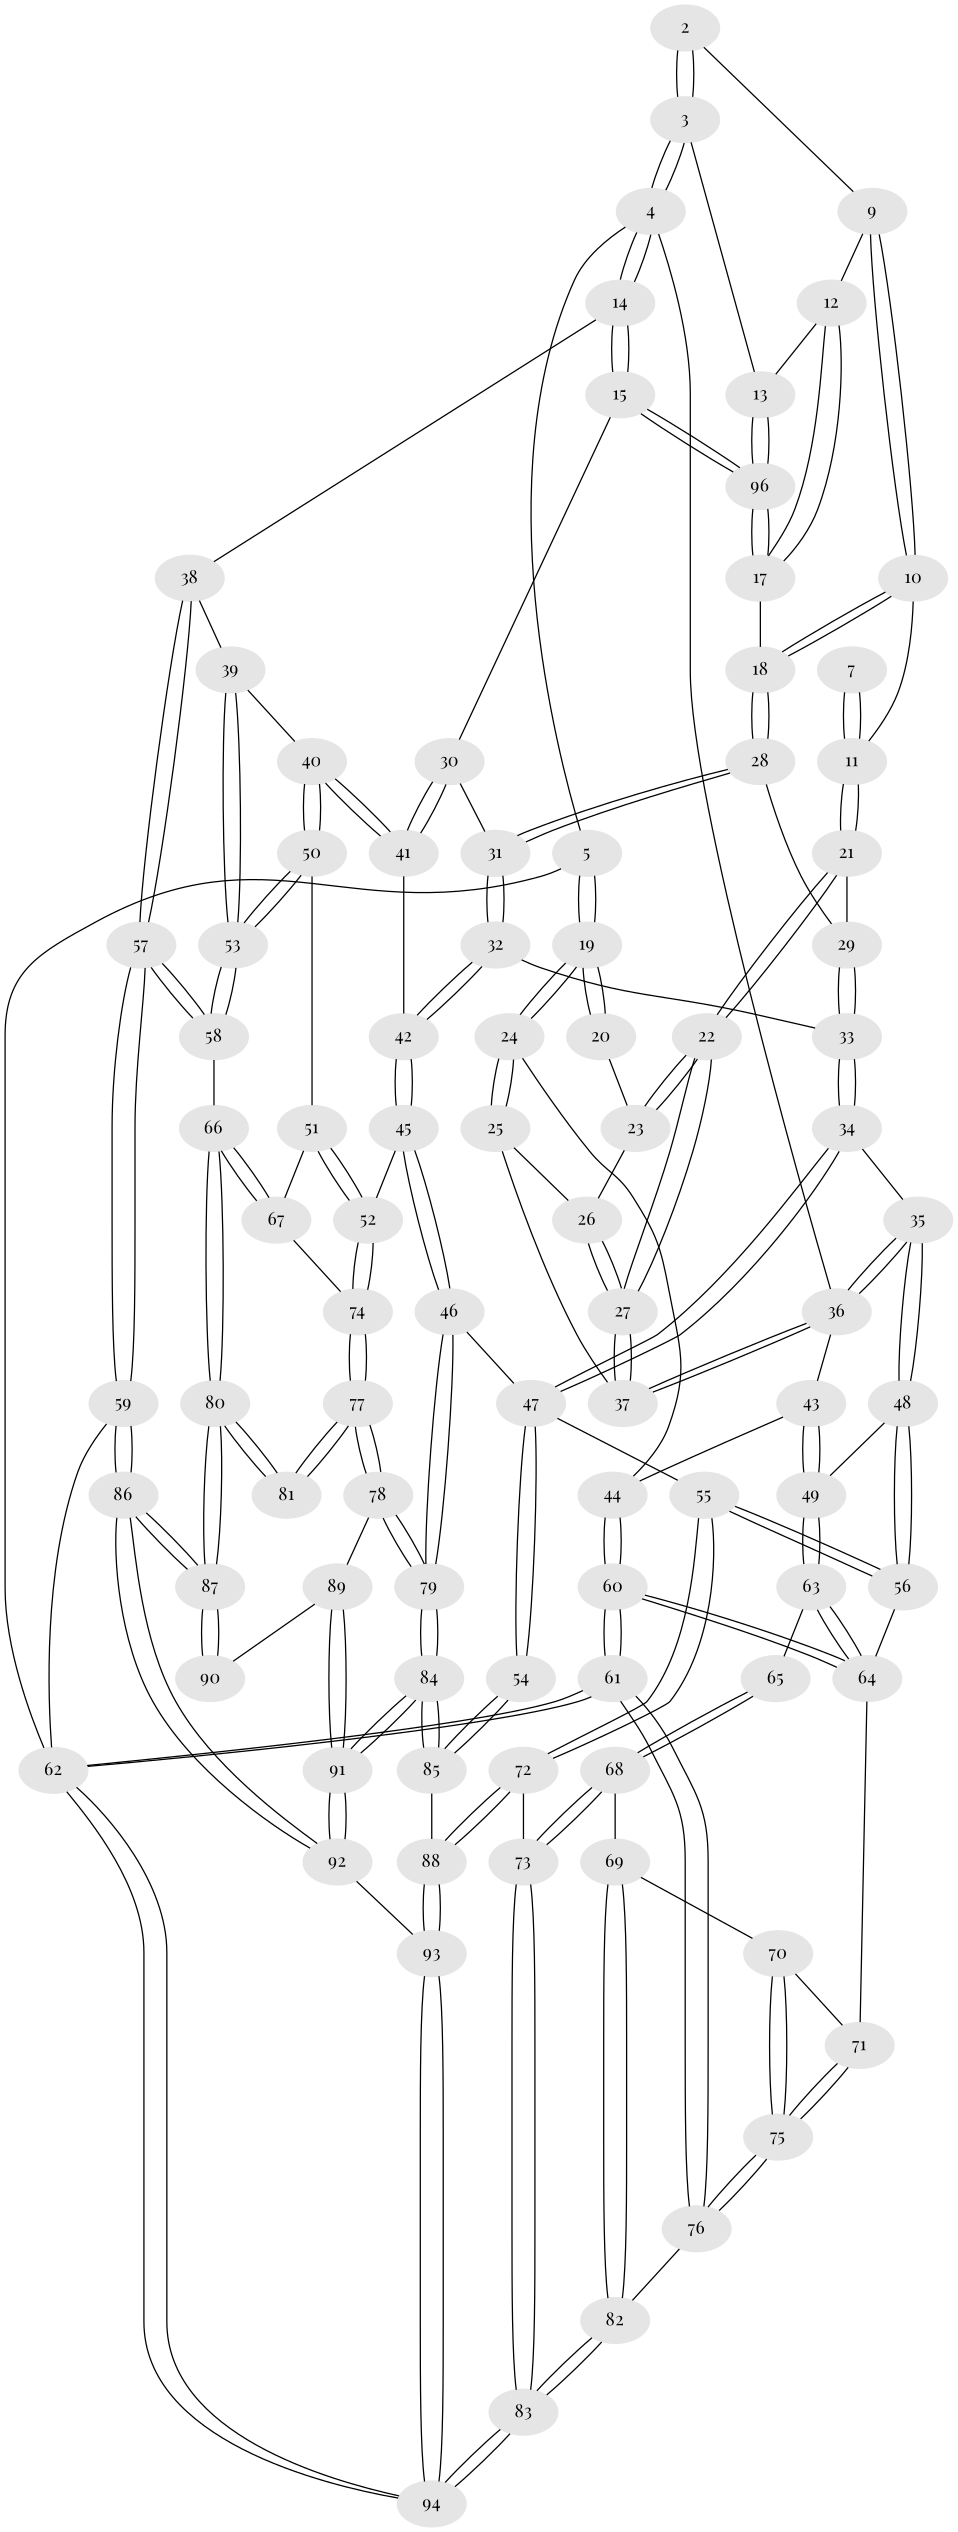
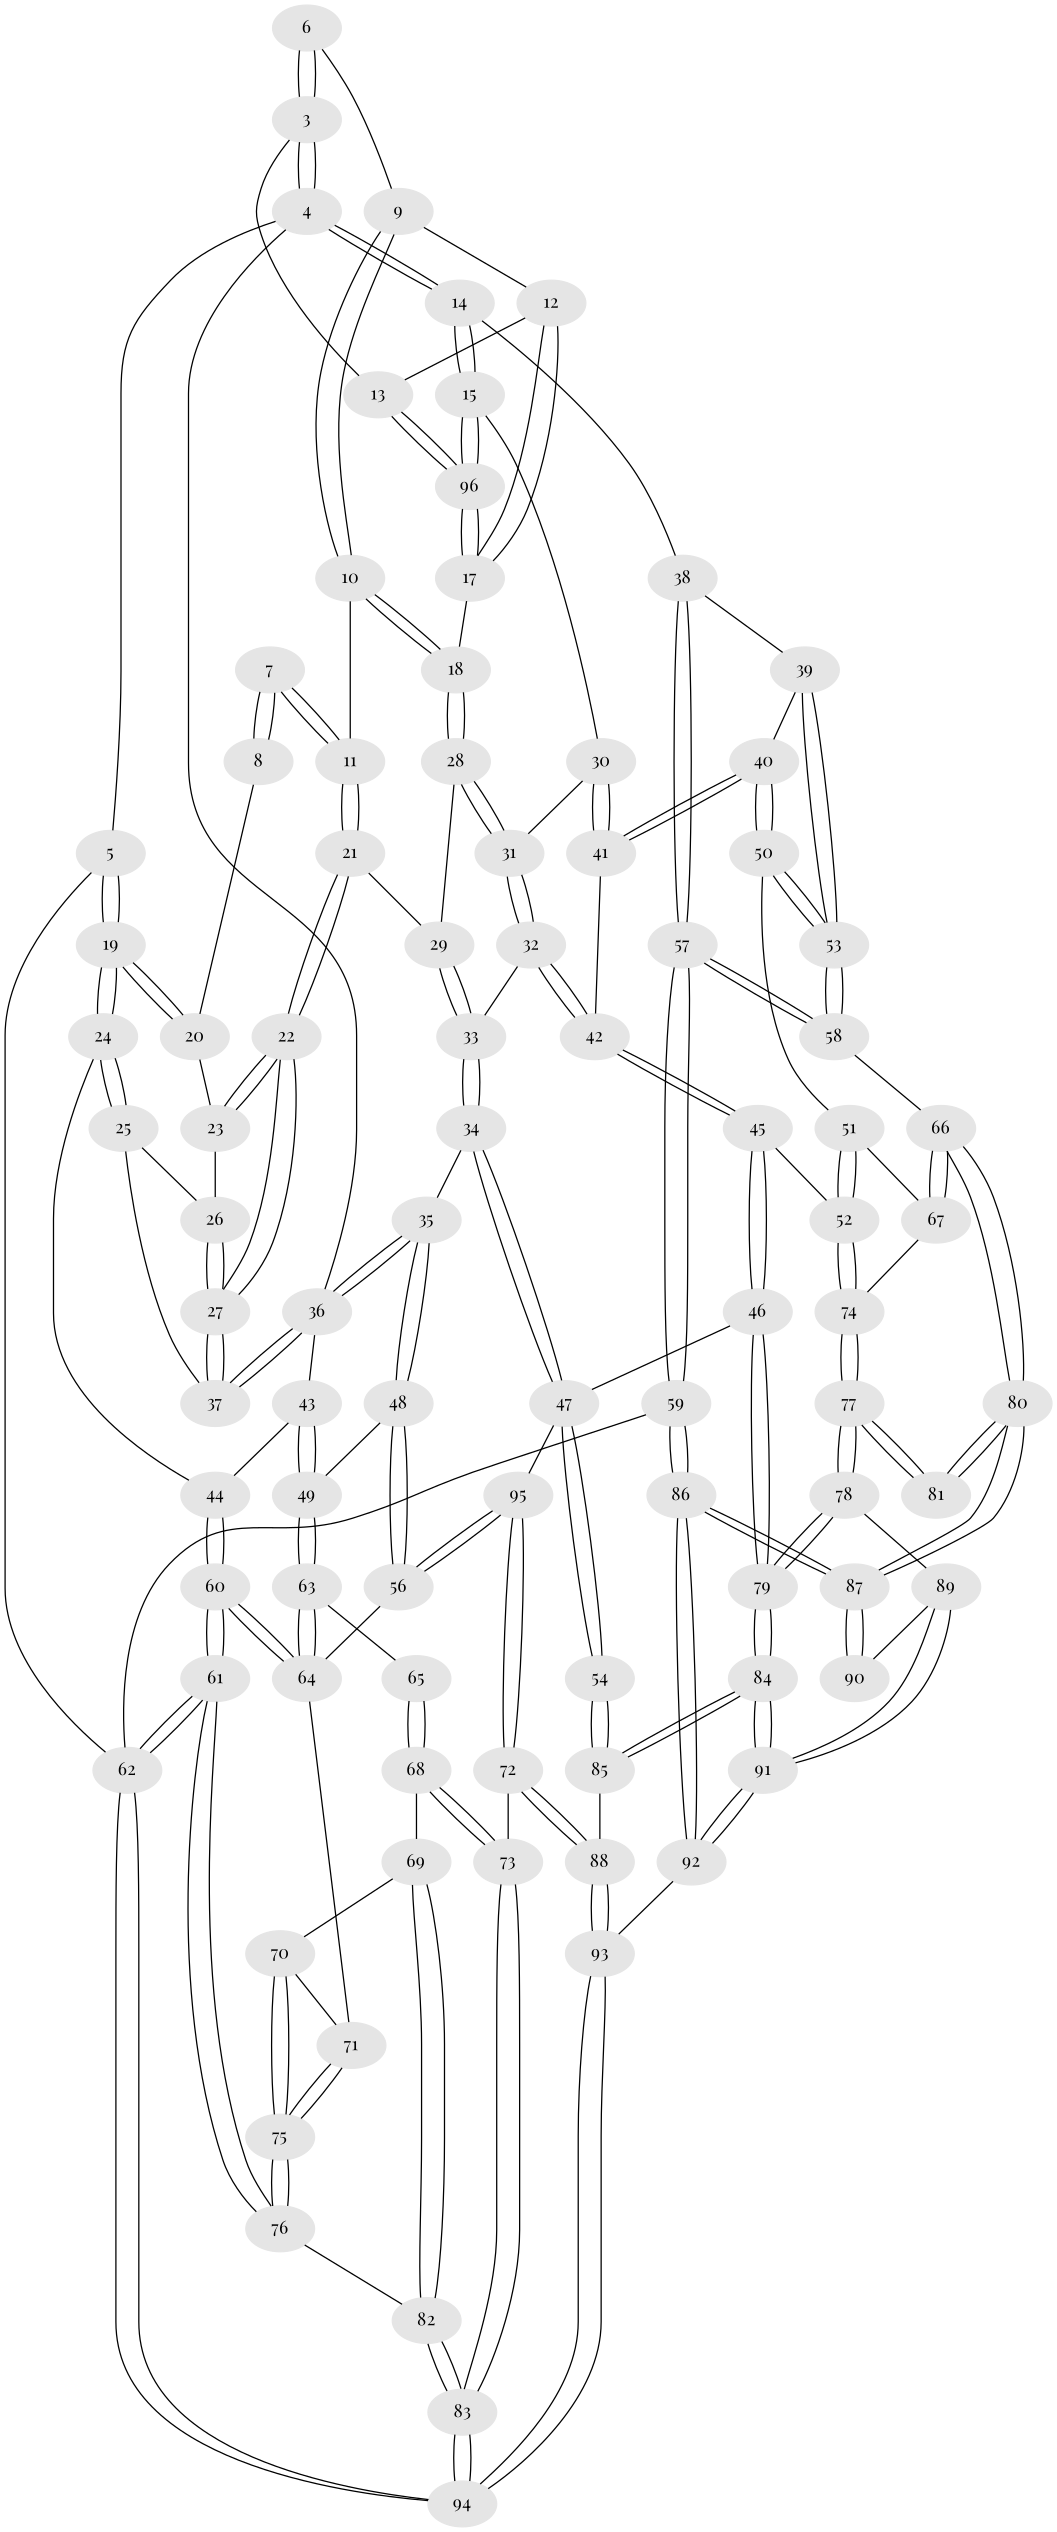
node "2": label "2" -> "6"
node "8": added
node "55": label "55" -> "95"
